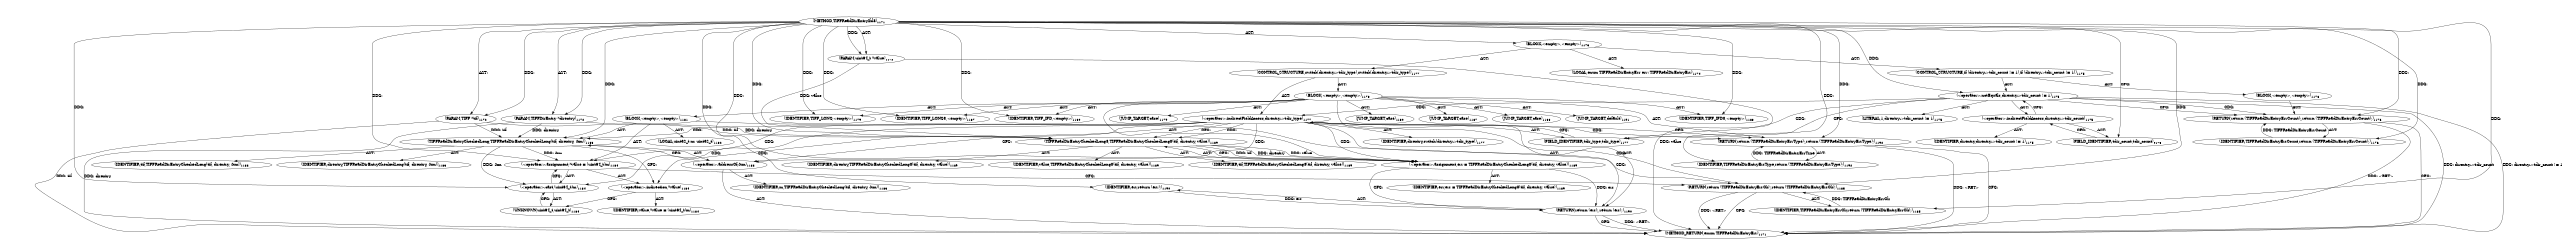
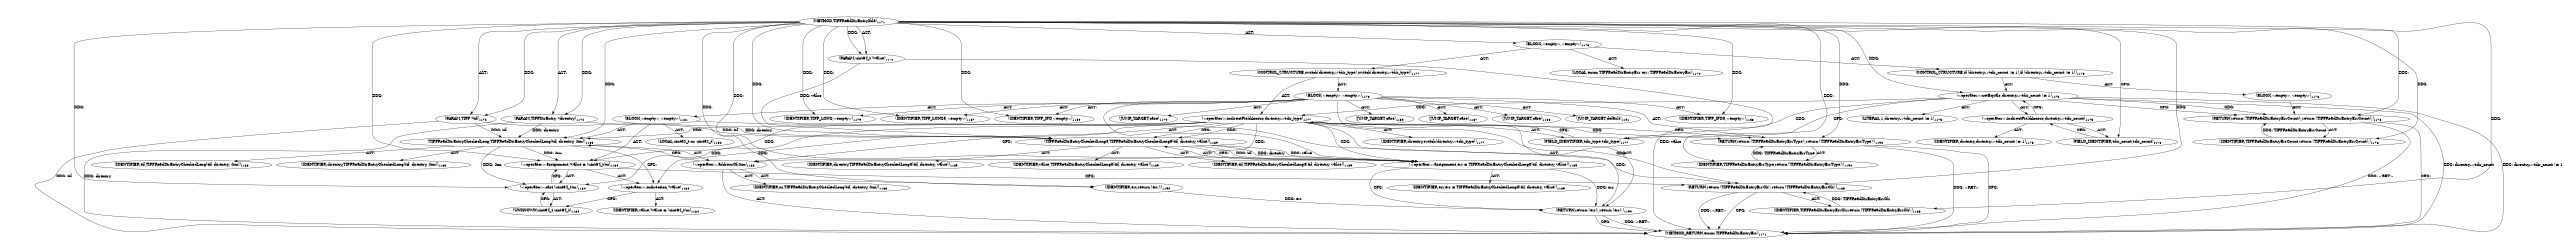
edge "(RETURN,return (err);,return (err);)" -> "(IDENTIFIER,err,return (err);)": now "(<operator>.addressOf,&m)" -> "(IDENTIFIER,err,return (err);)"
